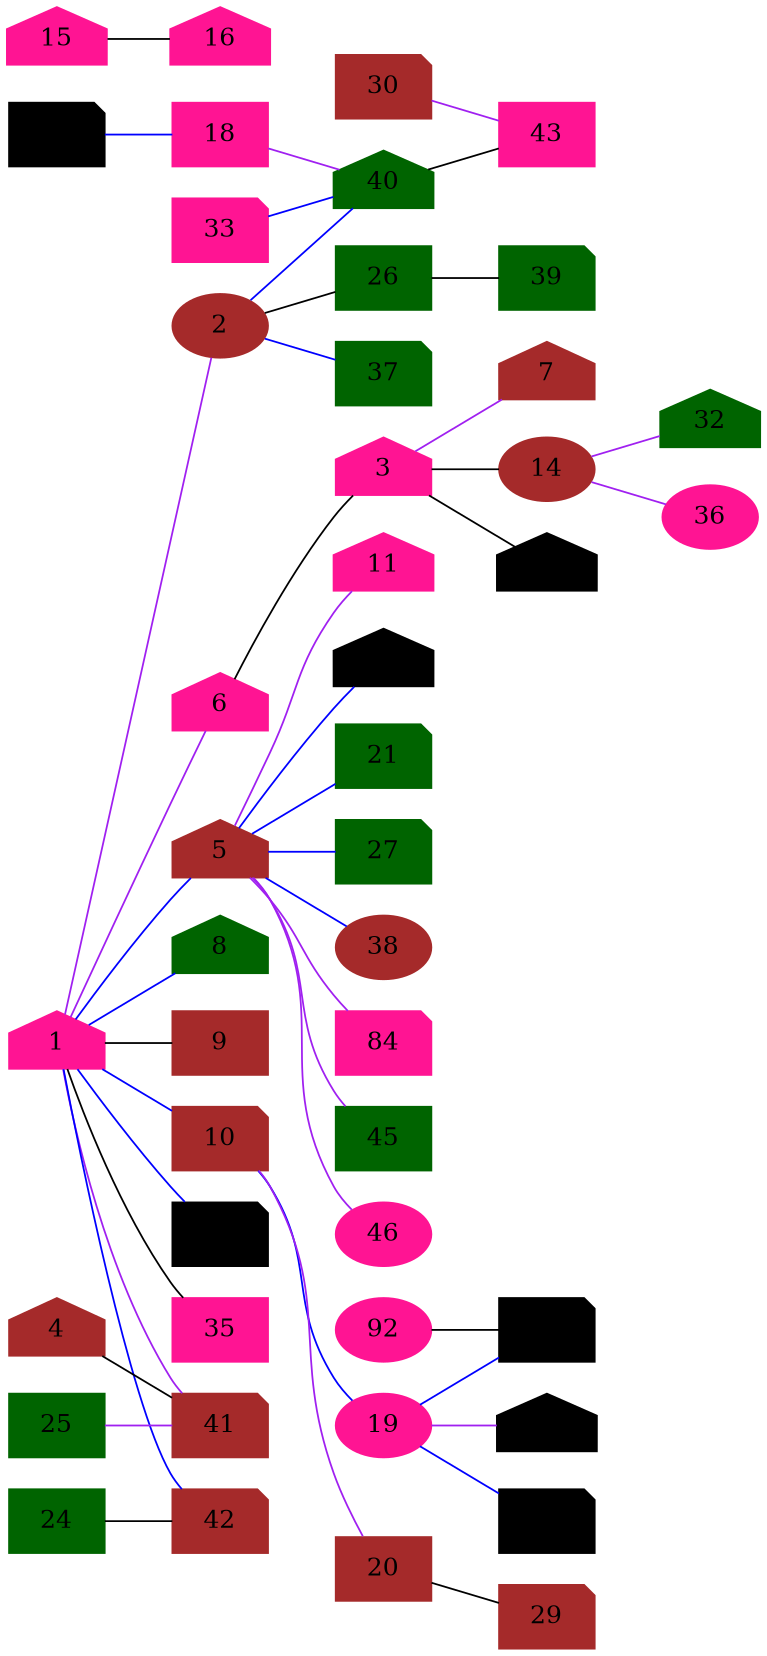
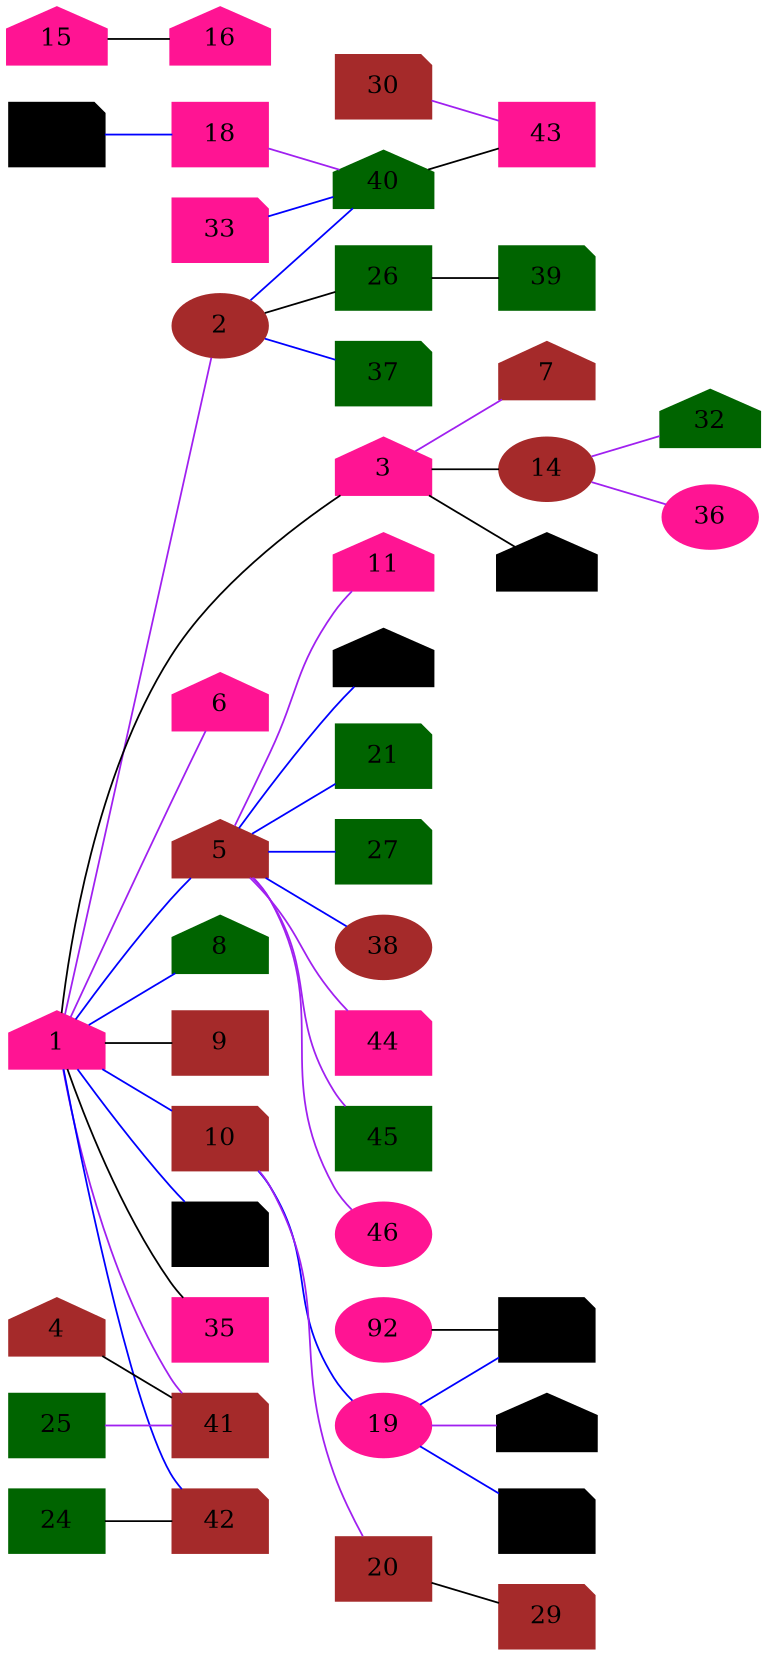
edge "3" -- "6": now "3" -- "1"
node "84": label "84" -> "44"
